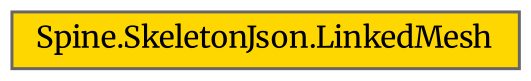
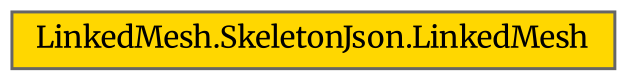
node "Spine.SkeletonJson.LinkedMesh": label "Spine.SkeletonJson.LinkedMesh" -> "LinkedMesh.SkeletonJson.LinkedMesh"
